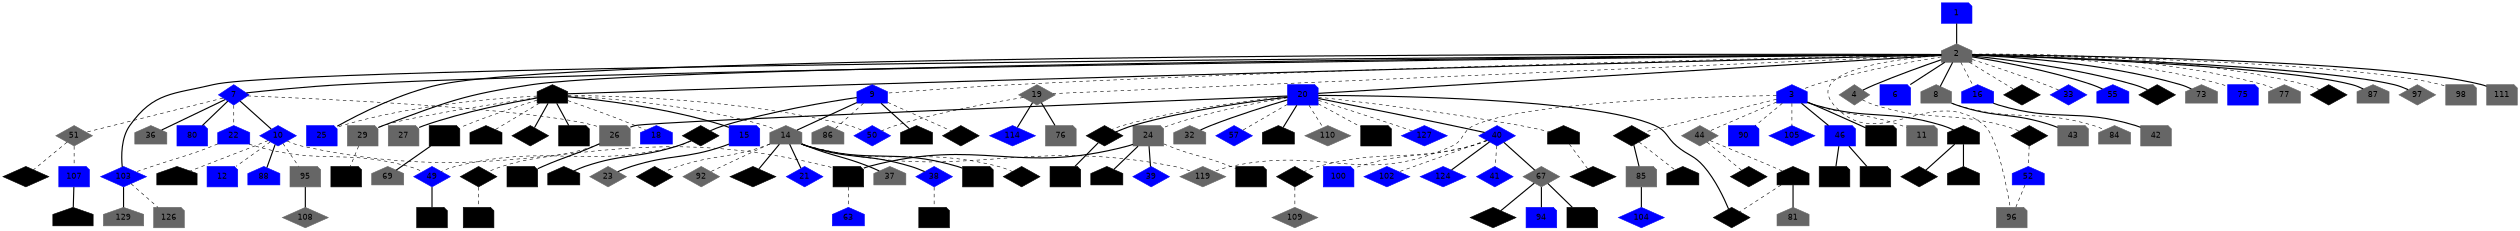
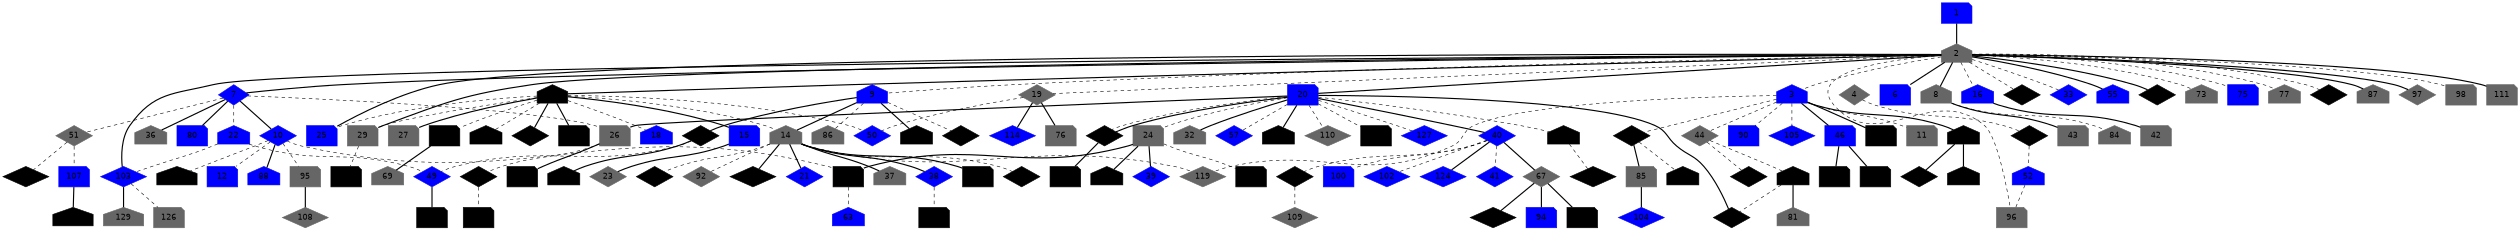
edge "2" -- "73": style bold -> dashed
edge "2" -- "4": removed
